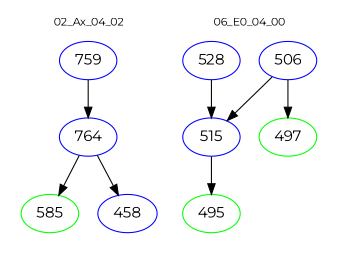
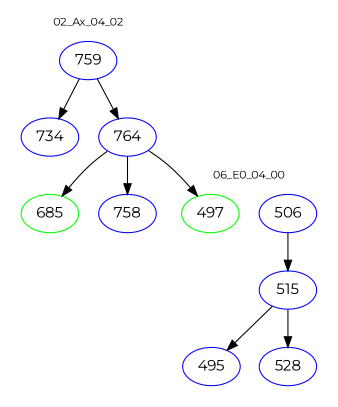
edge "528" -> "515": reversed
edge "506" -> "497": now "764" -> "497"
node "734": added
node "585": label "585" -> "685"
node "458": label "458" -> "758"
node "495": color green -> blue
